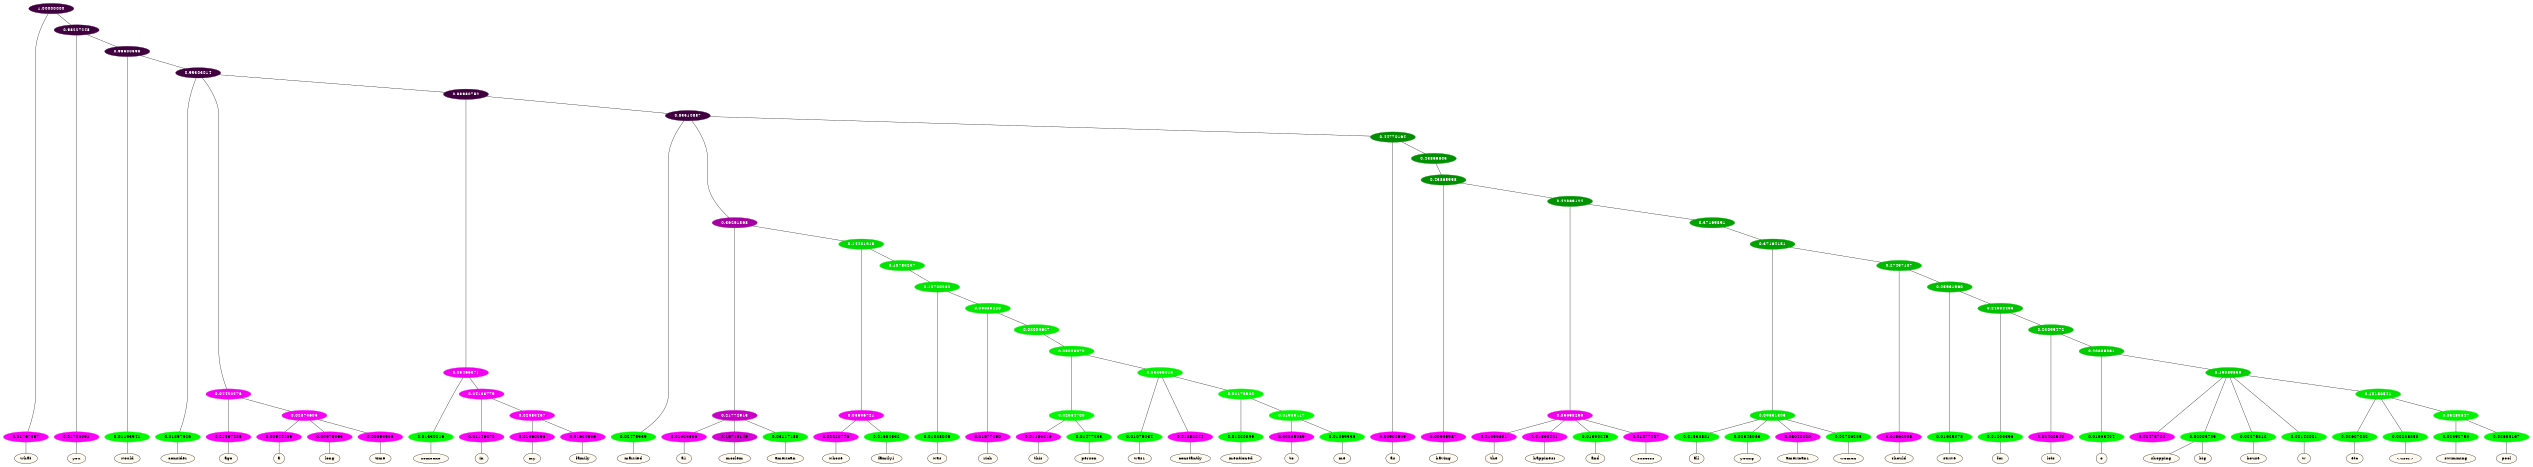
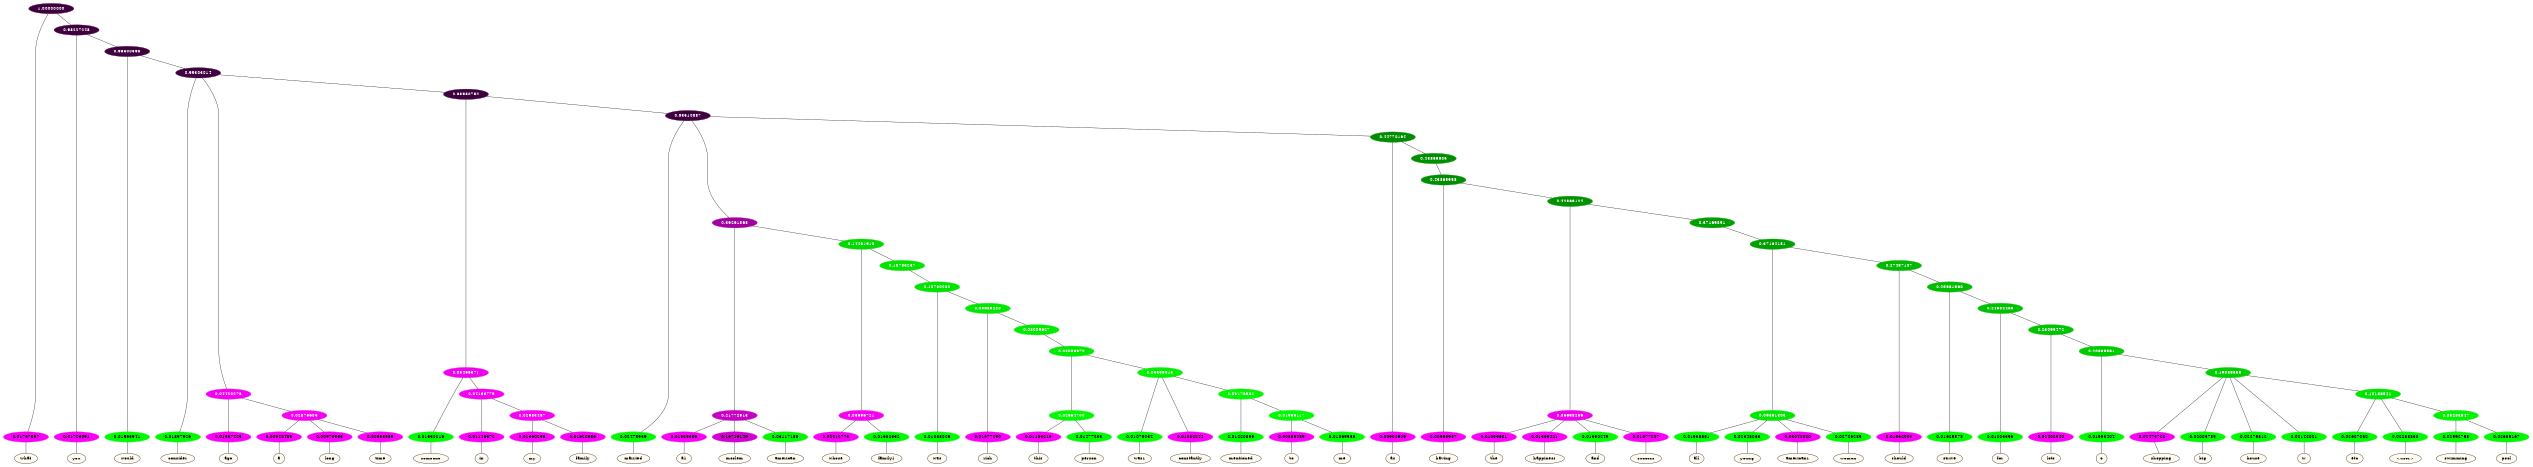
node "0.01193941": label "0.01193941" -> "0.01593941"
edge "0.02005785" -- "shopping": now "0.02473722" -- "shopping"
